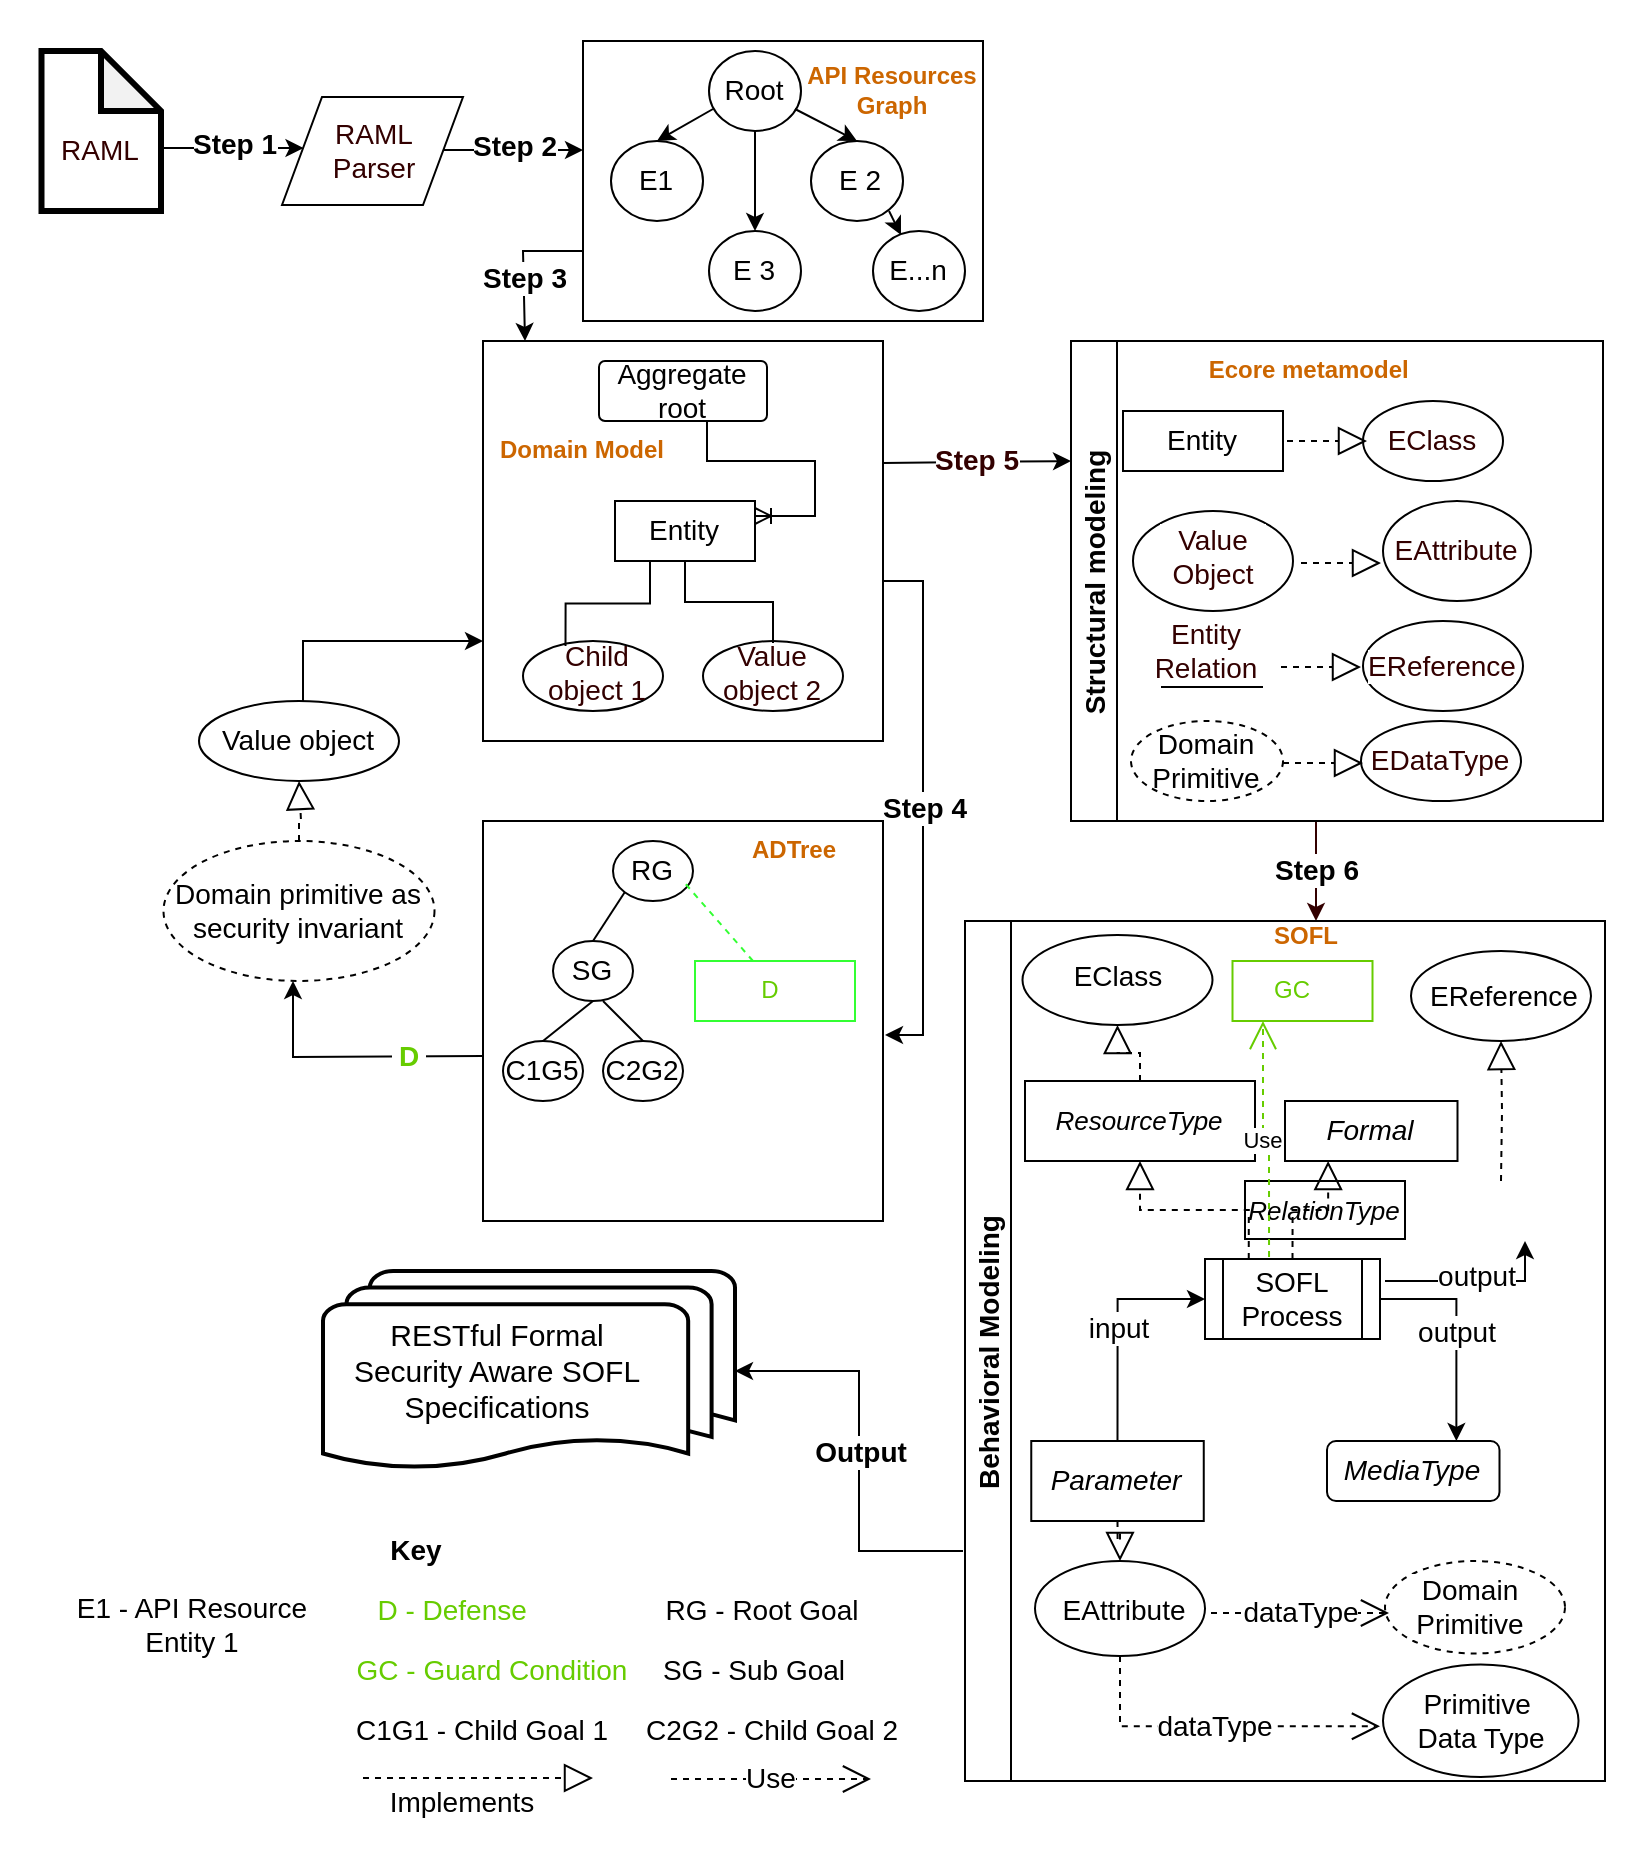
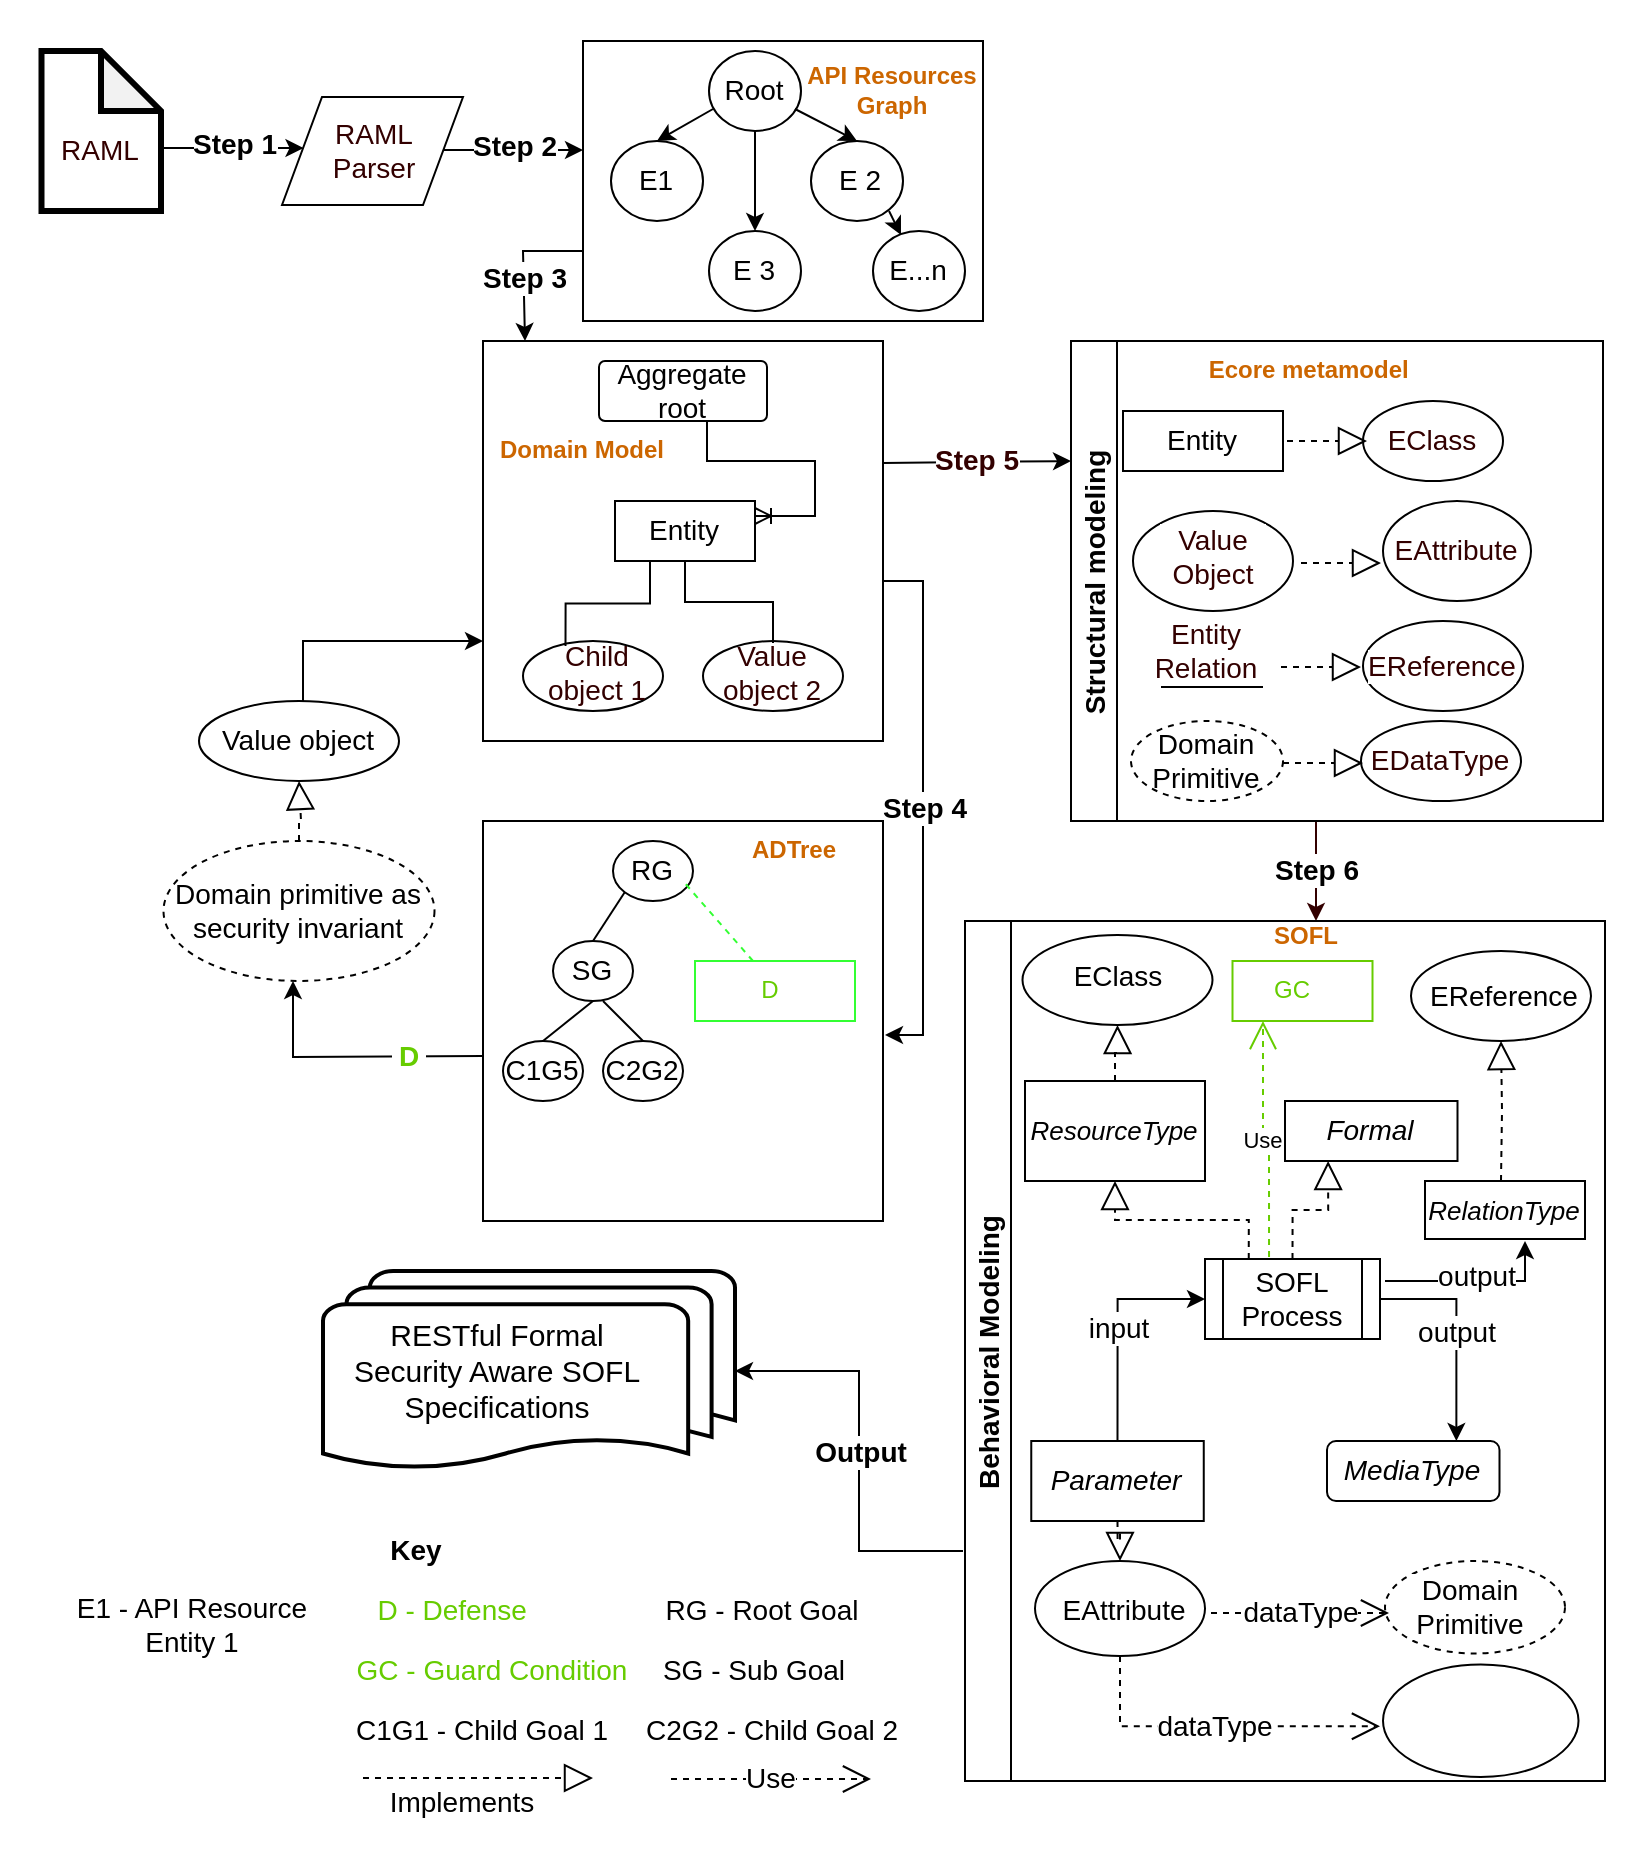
node "ResourceType": size 230x80 -> 180x100
node "RelationType": moved (1325, 1210) -> (1505, 1210)
node "Primitive Data Type": removed
